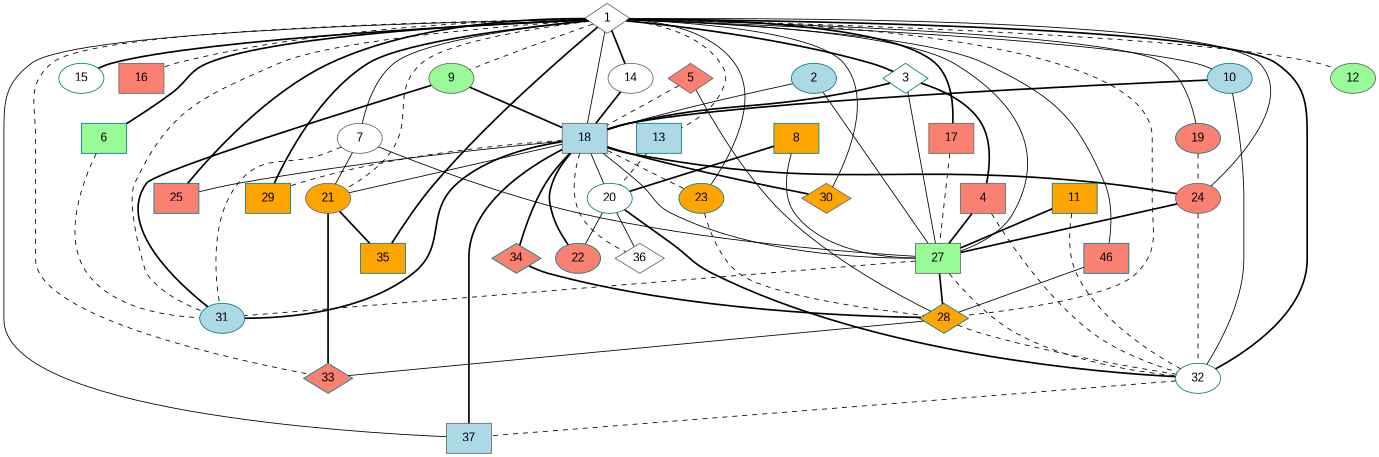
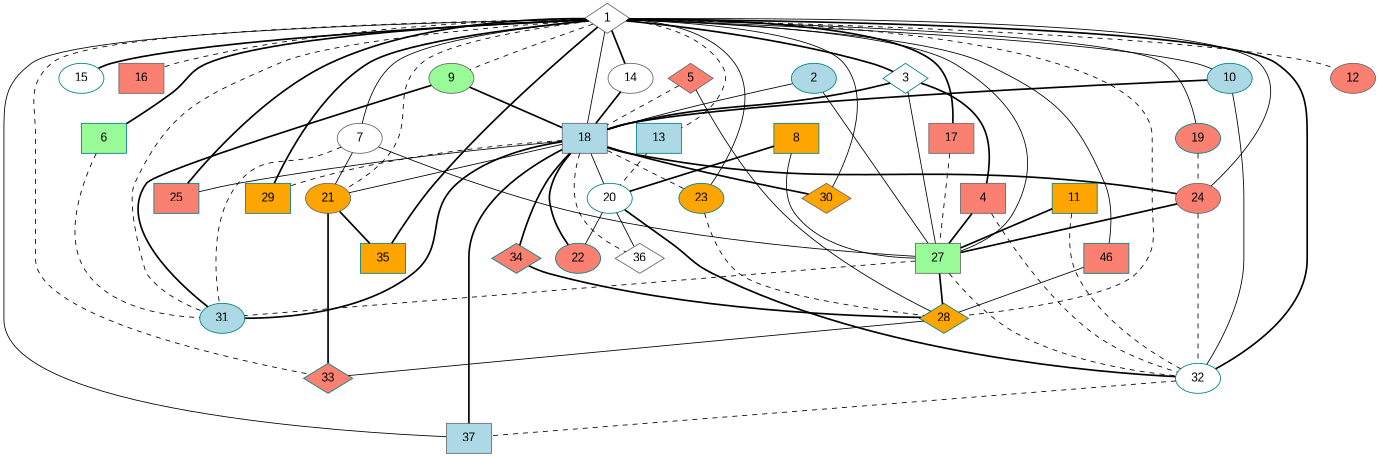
node "12": fillcolor palegreen -> salmon
edge "18" -- "27": removed
edge "28" -- "32": removed
